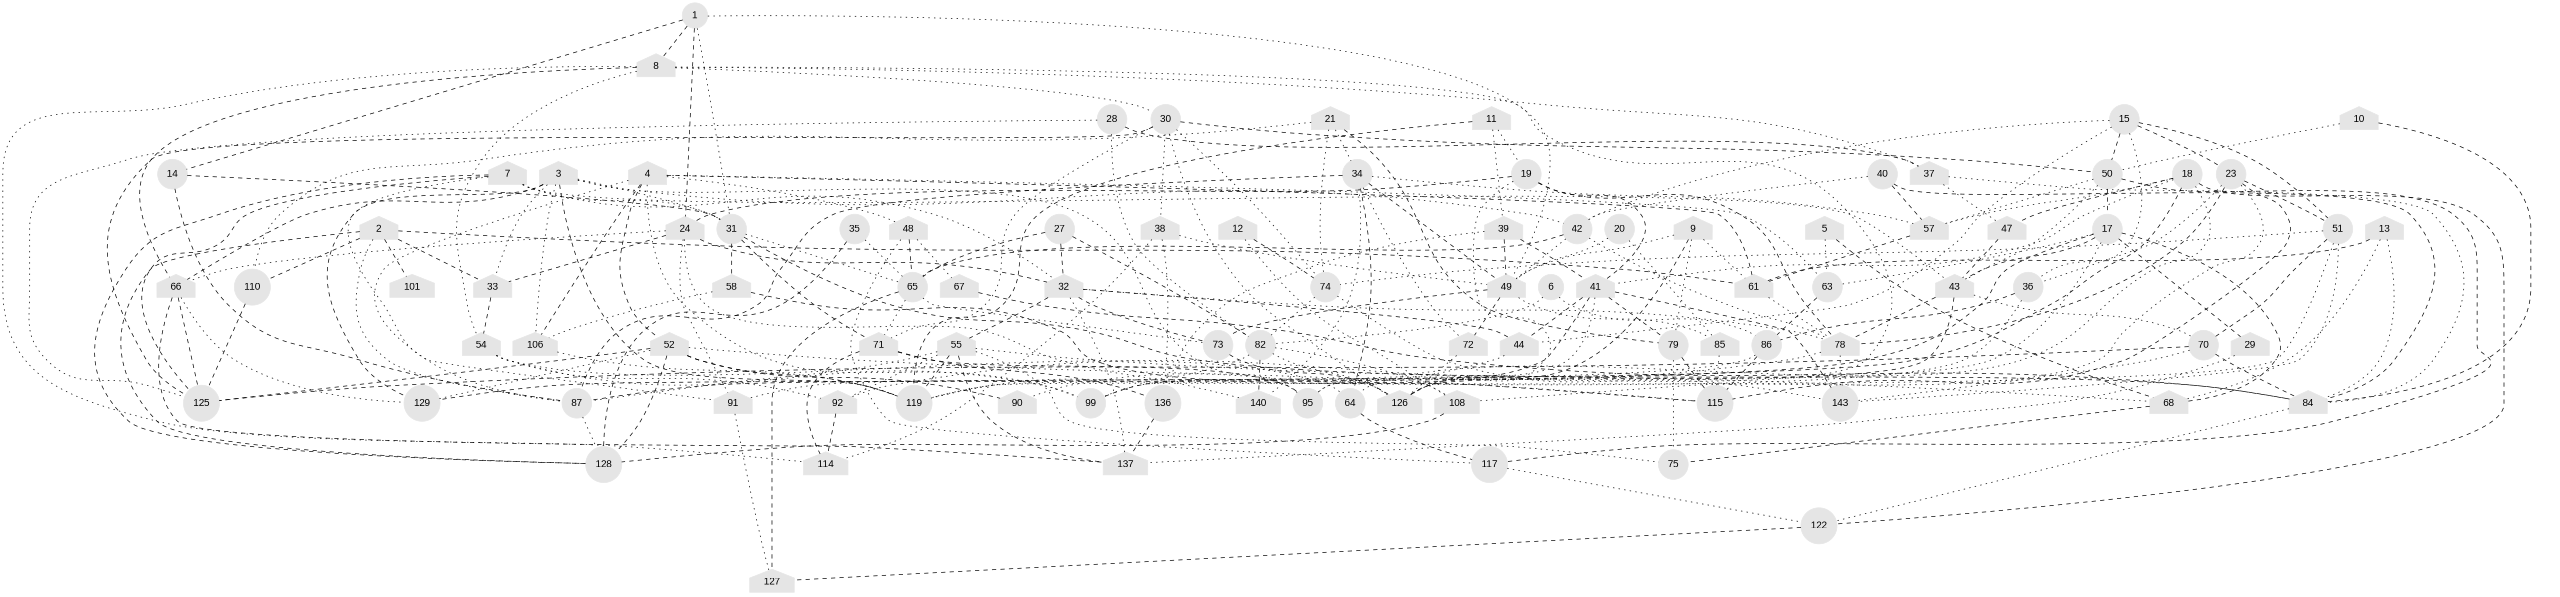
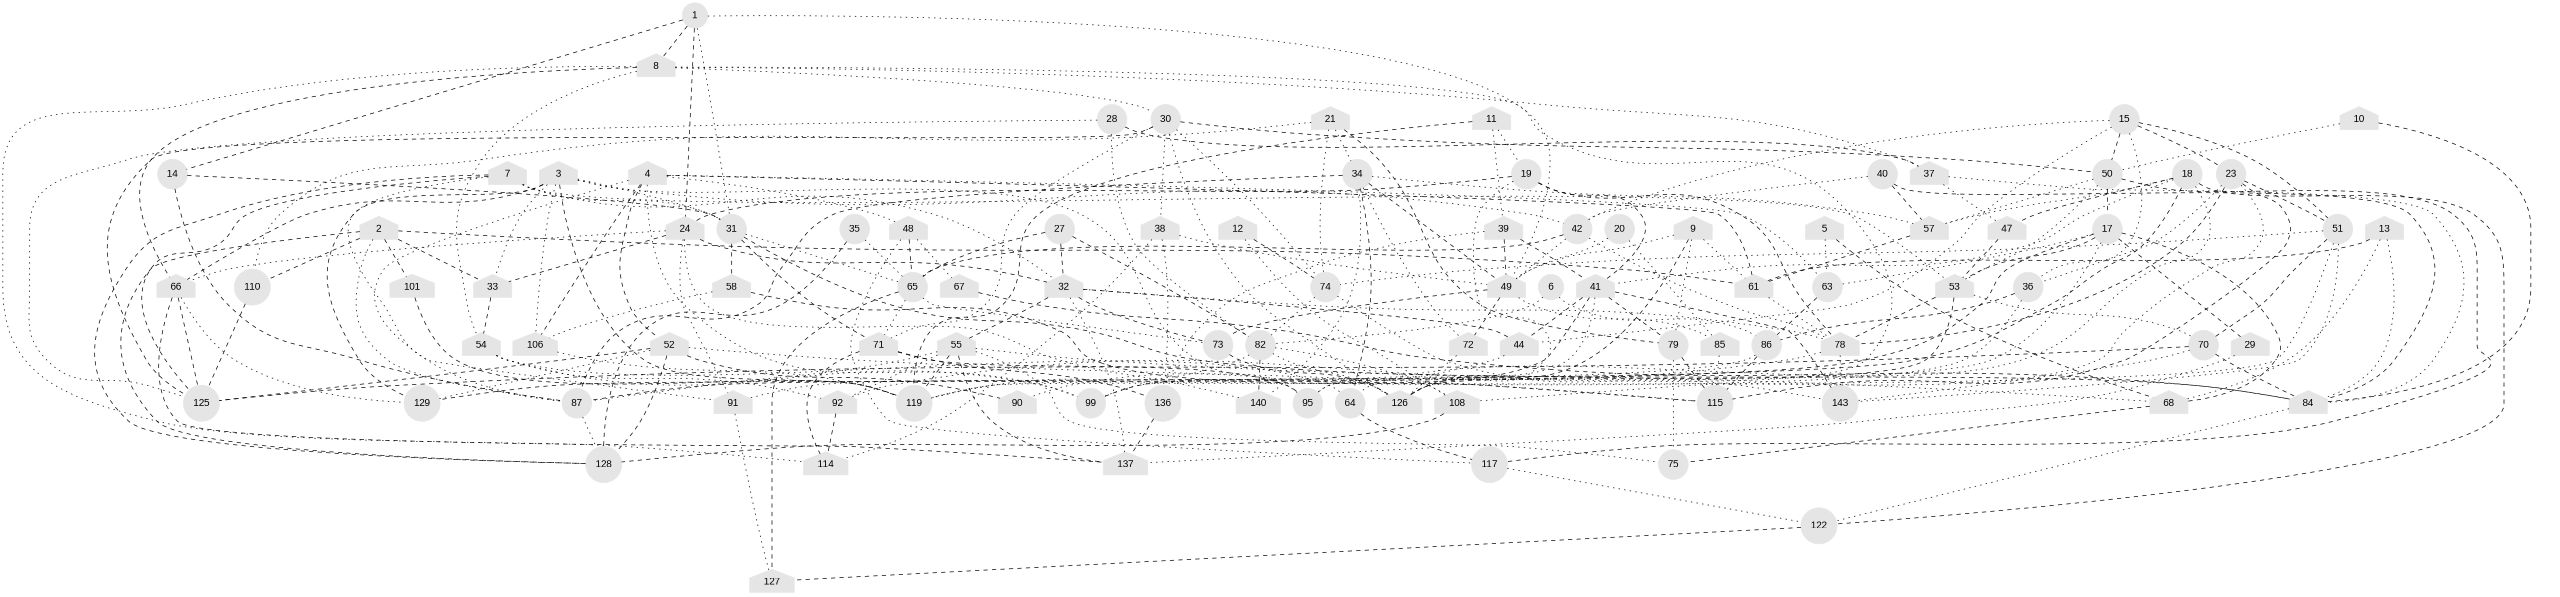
node "43": label "43" -> "53"
edge "52" -- "119": now "101" -- "119"
